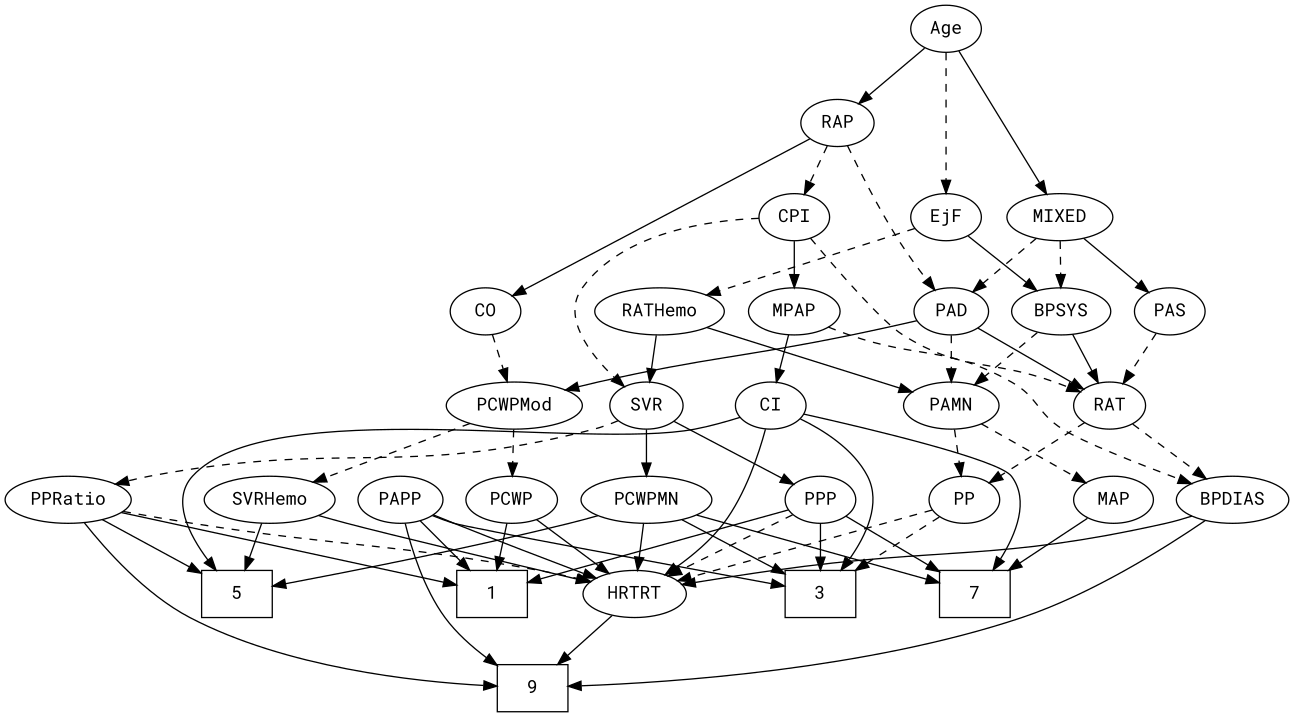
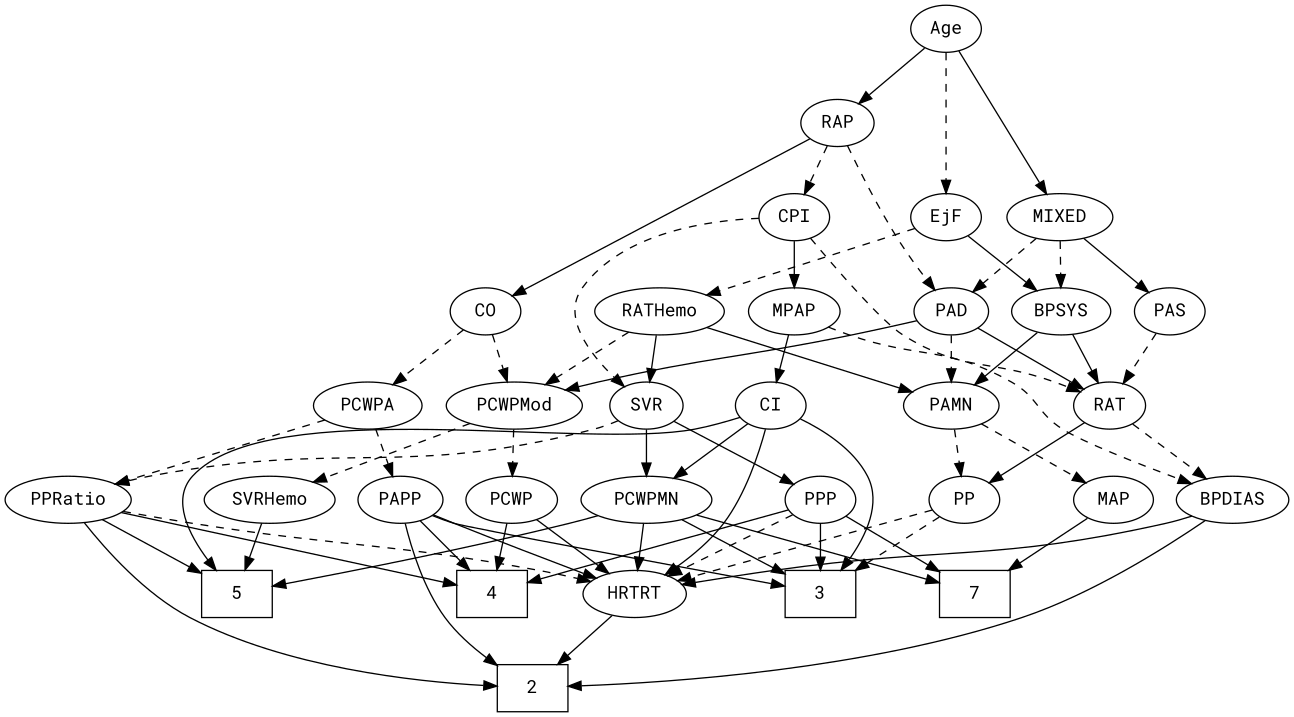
edge "BPSYS" -> "PAMN": style dashed -> solid
edge "RATHemo" -> "PCWPMod": added
node "PCWPA": added
edge "CI" -> "7": now "CI" -> "PCWPMN"
edge "RAT" -> "PP": style dashed -> solid
edge "SVRHemo" -> "HRTRT": removed
node "1": label "1" -> "4"
node "9": label "9" -> "2"
